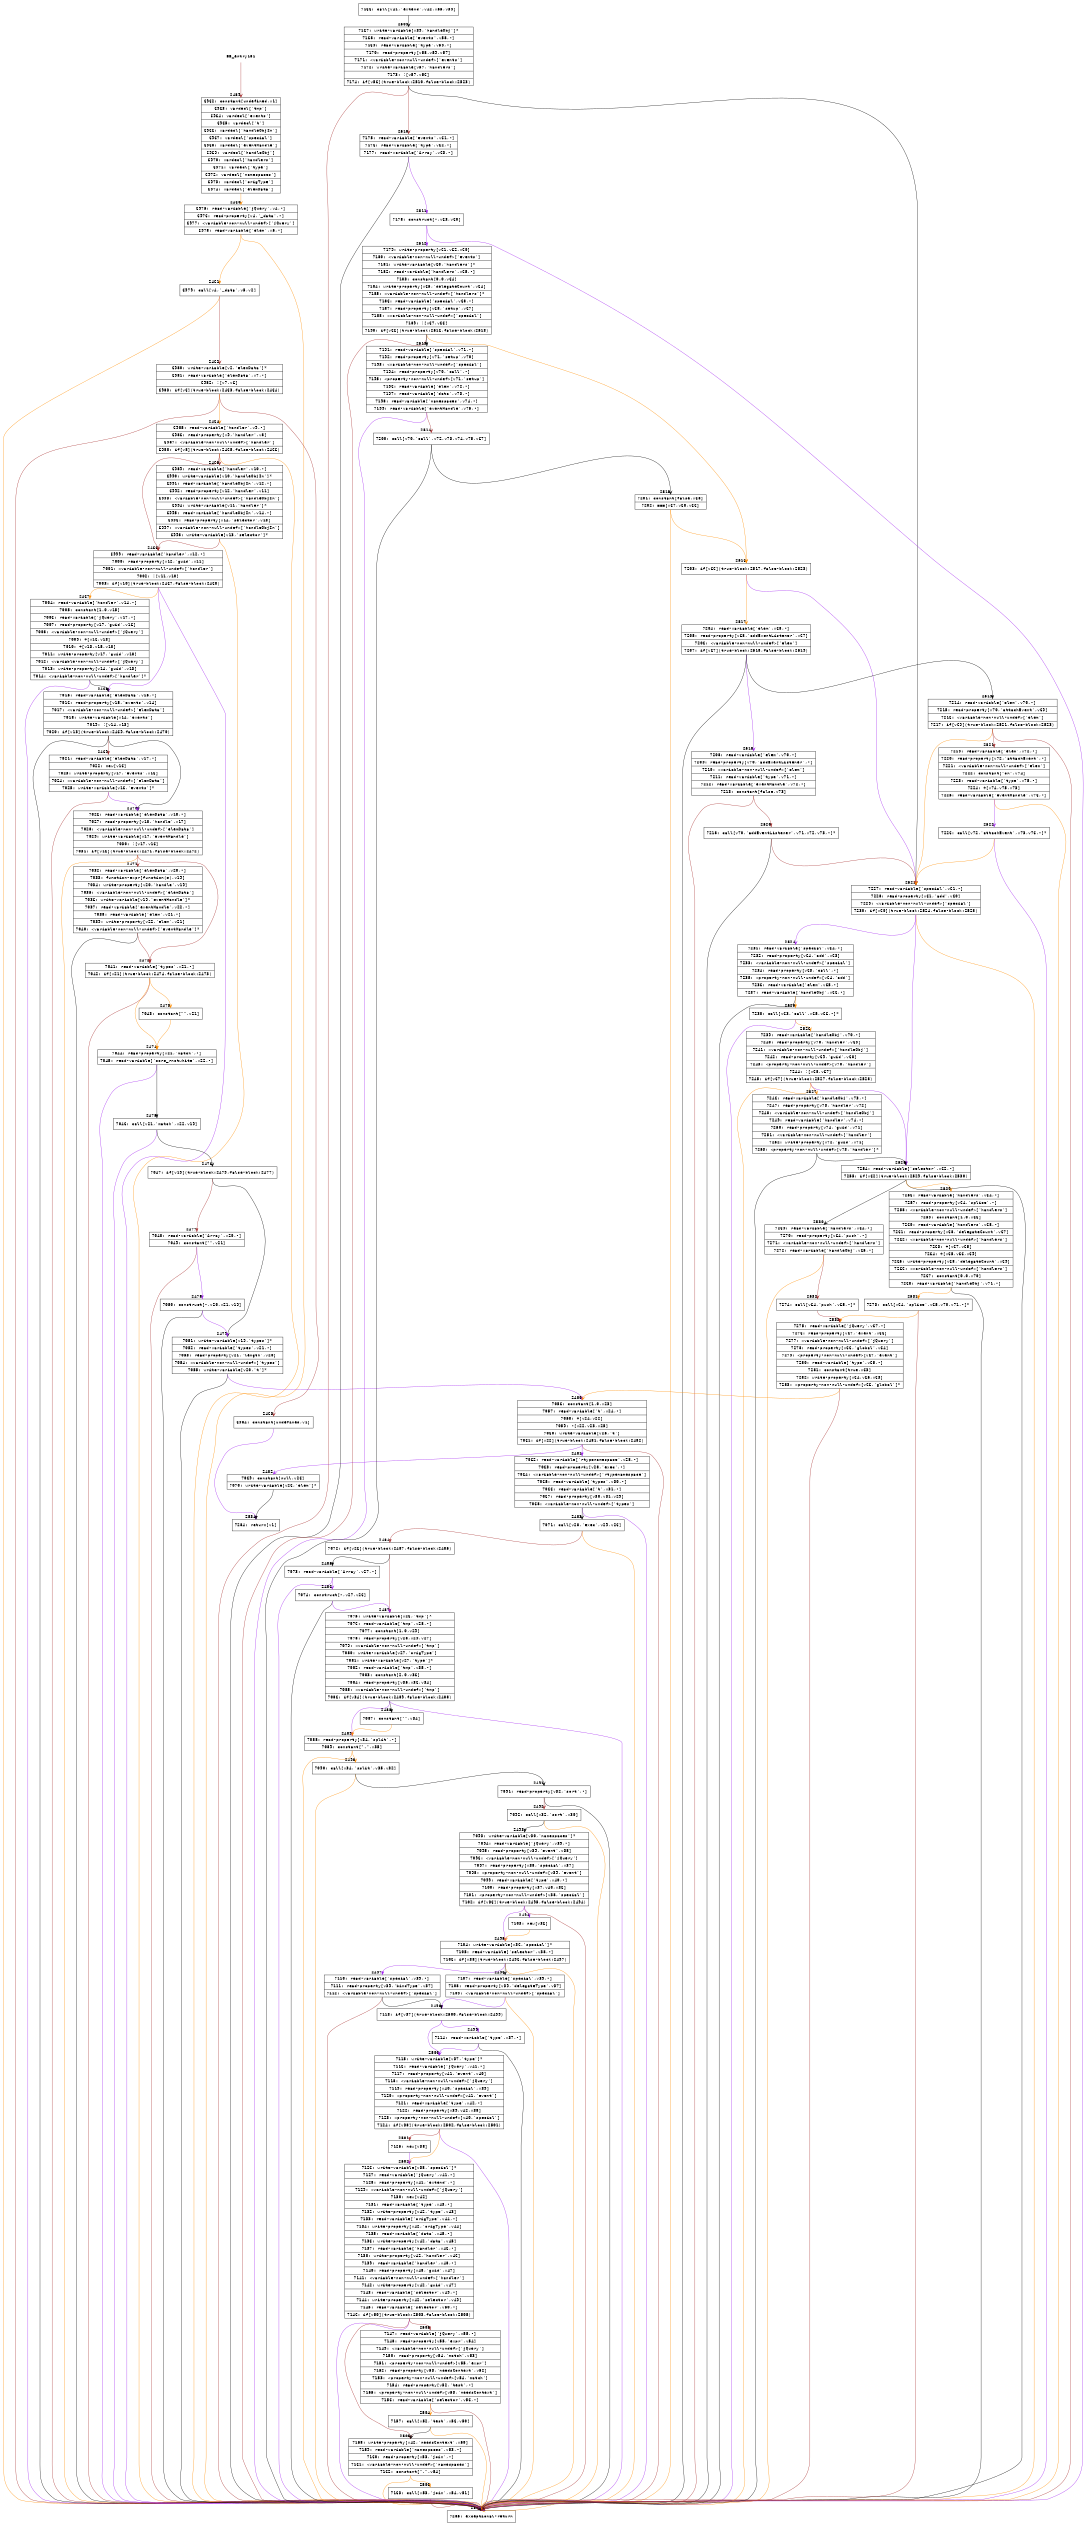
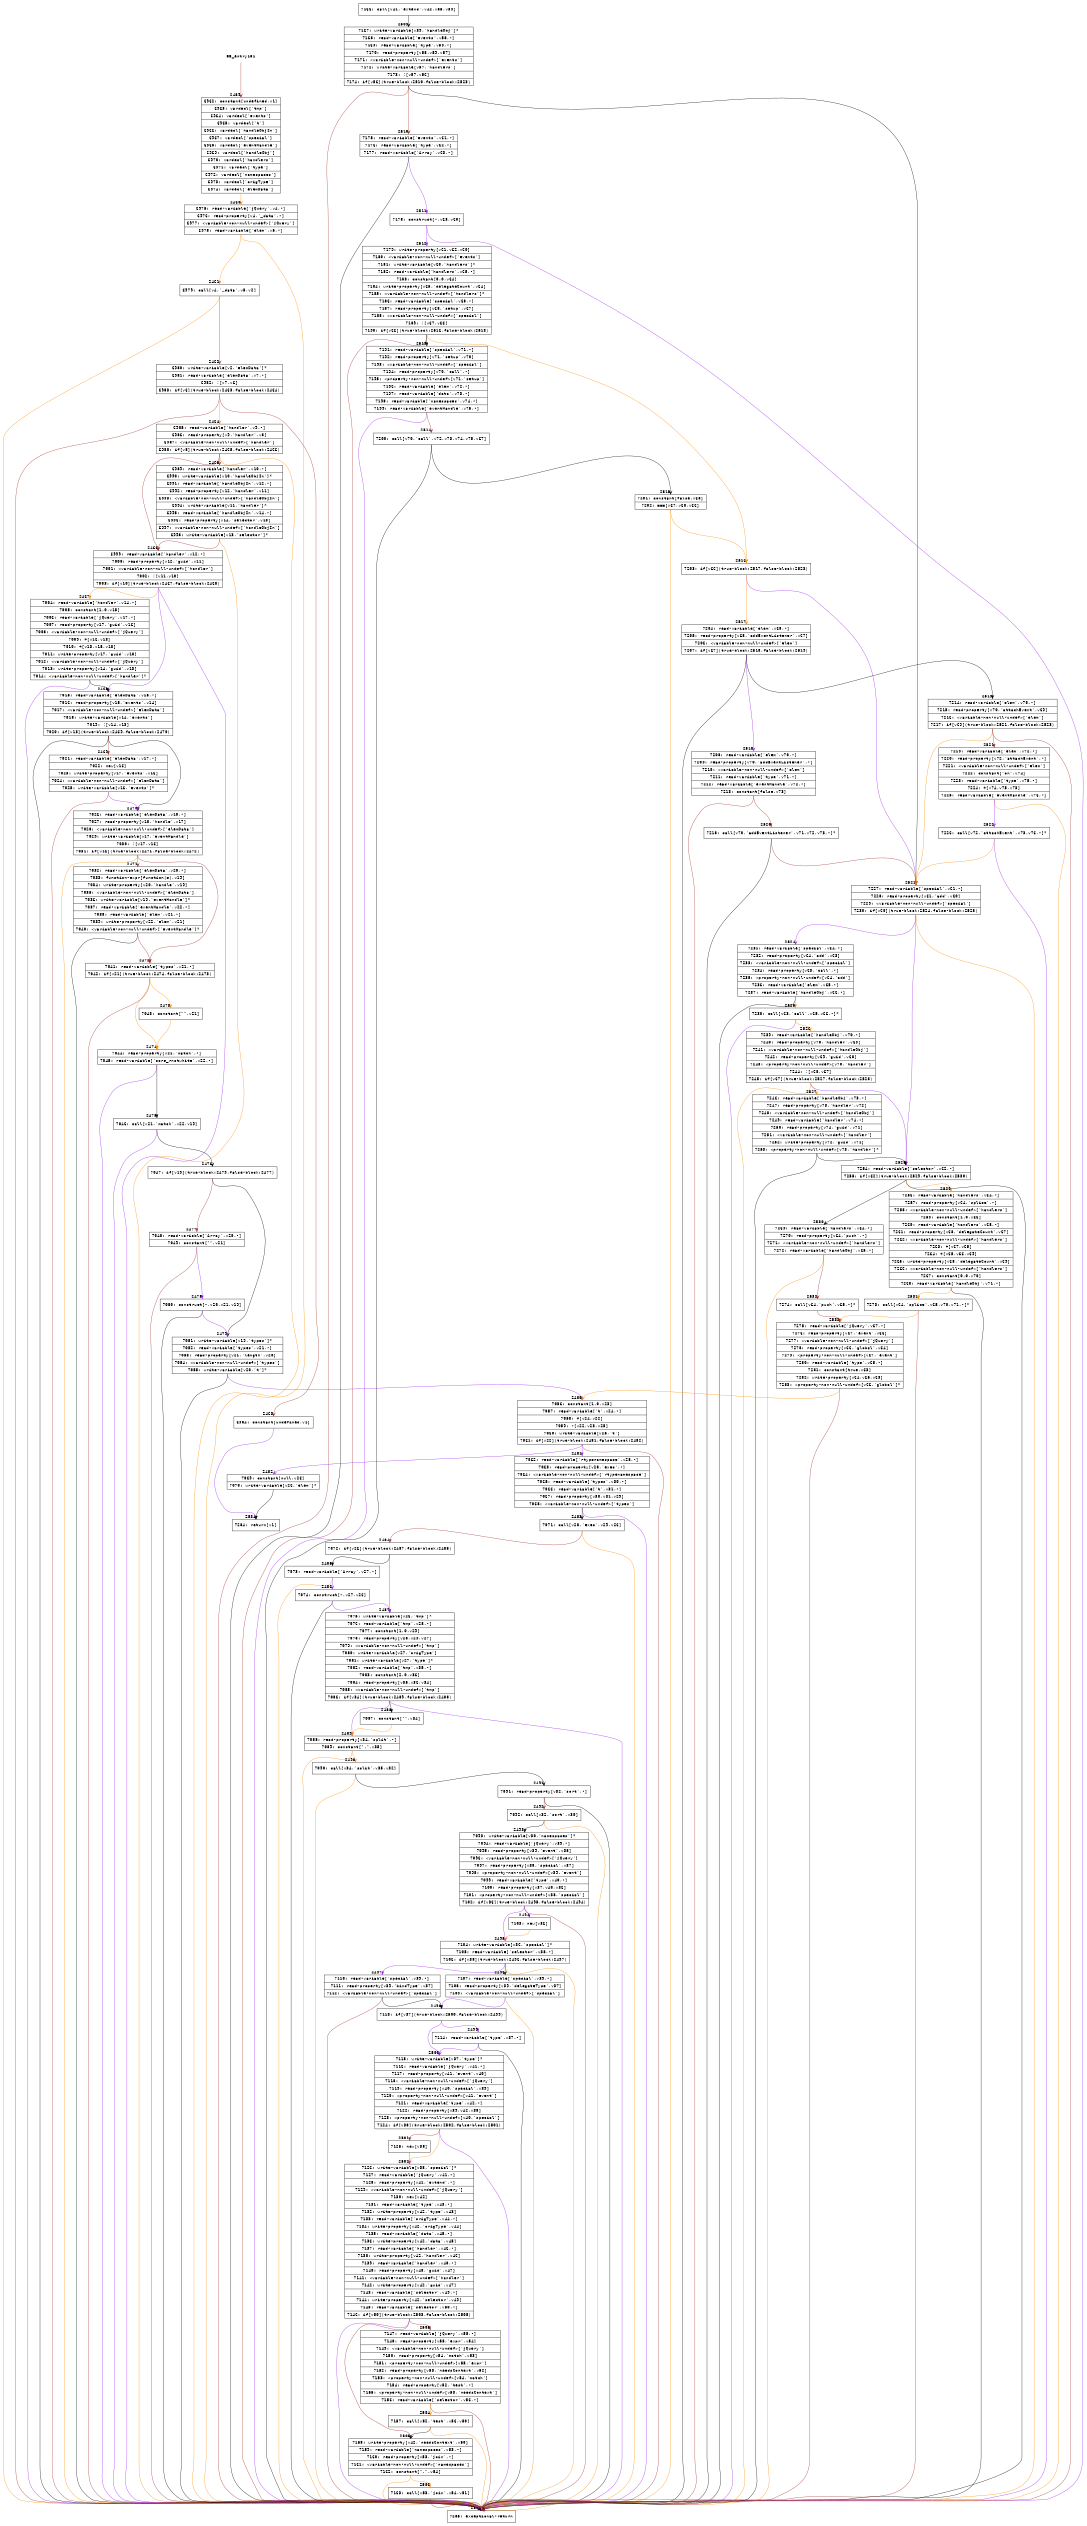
edge "7073: read-variable['Array',v27,-]" -> "7285: exceptional-return": color purple -> darkorange
